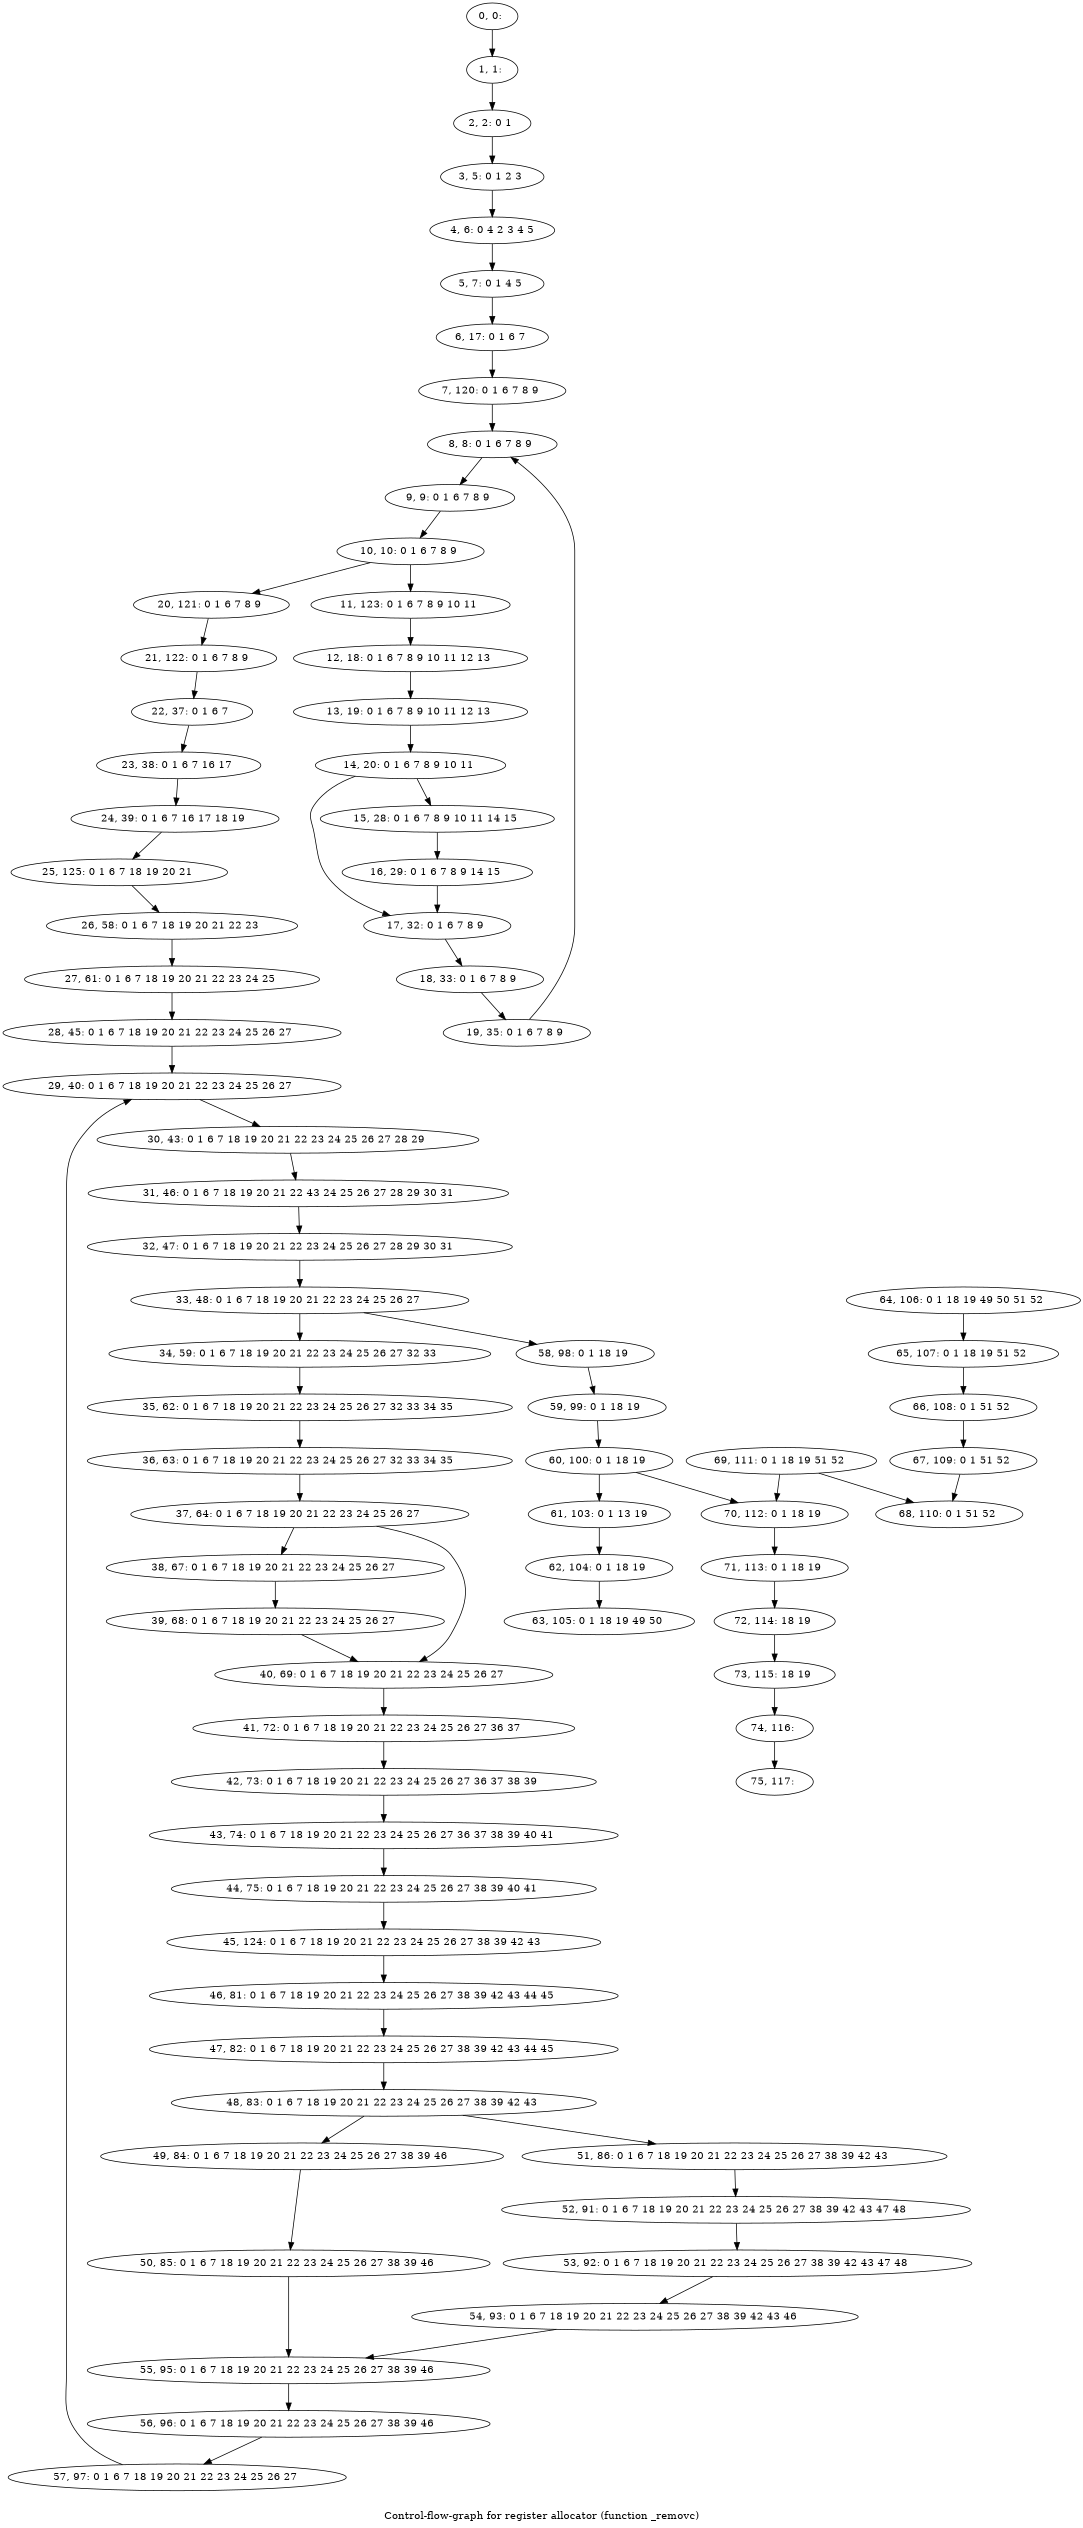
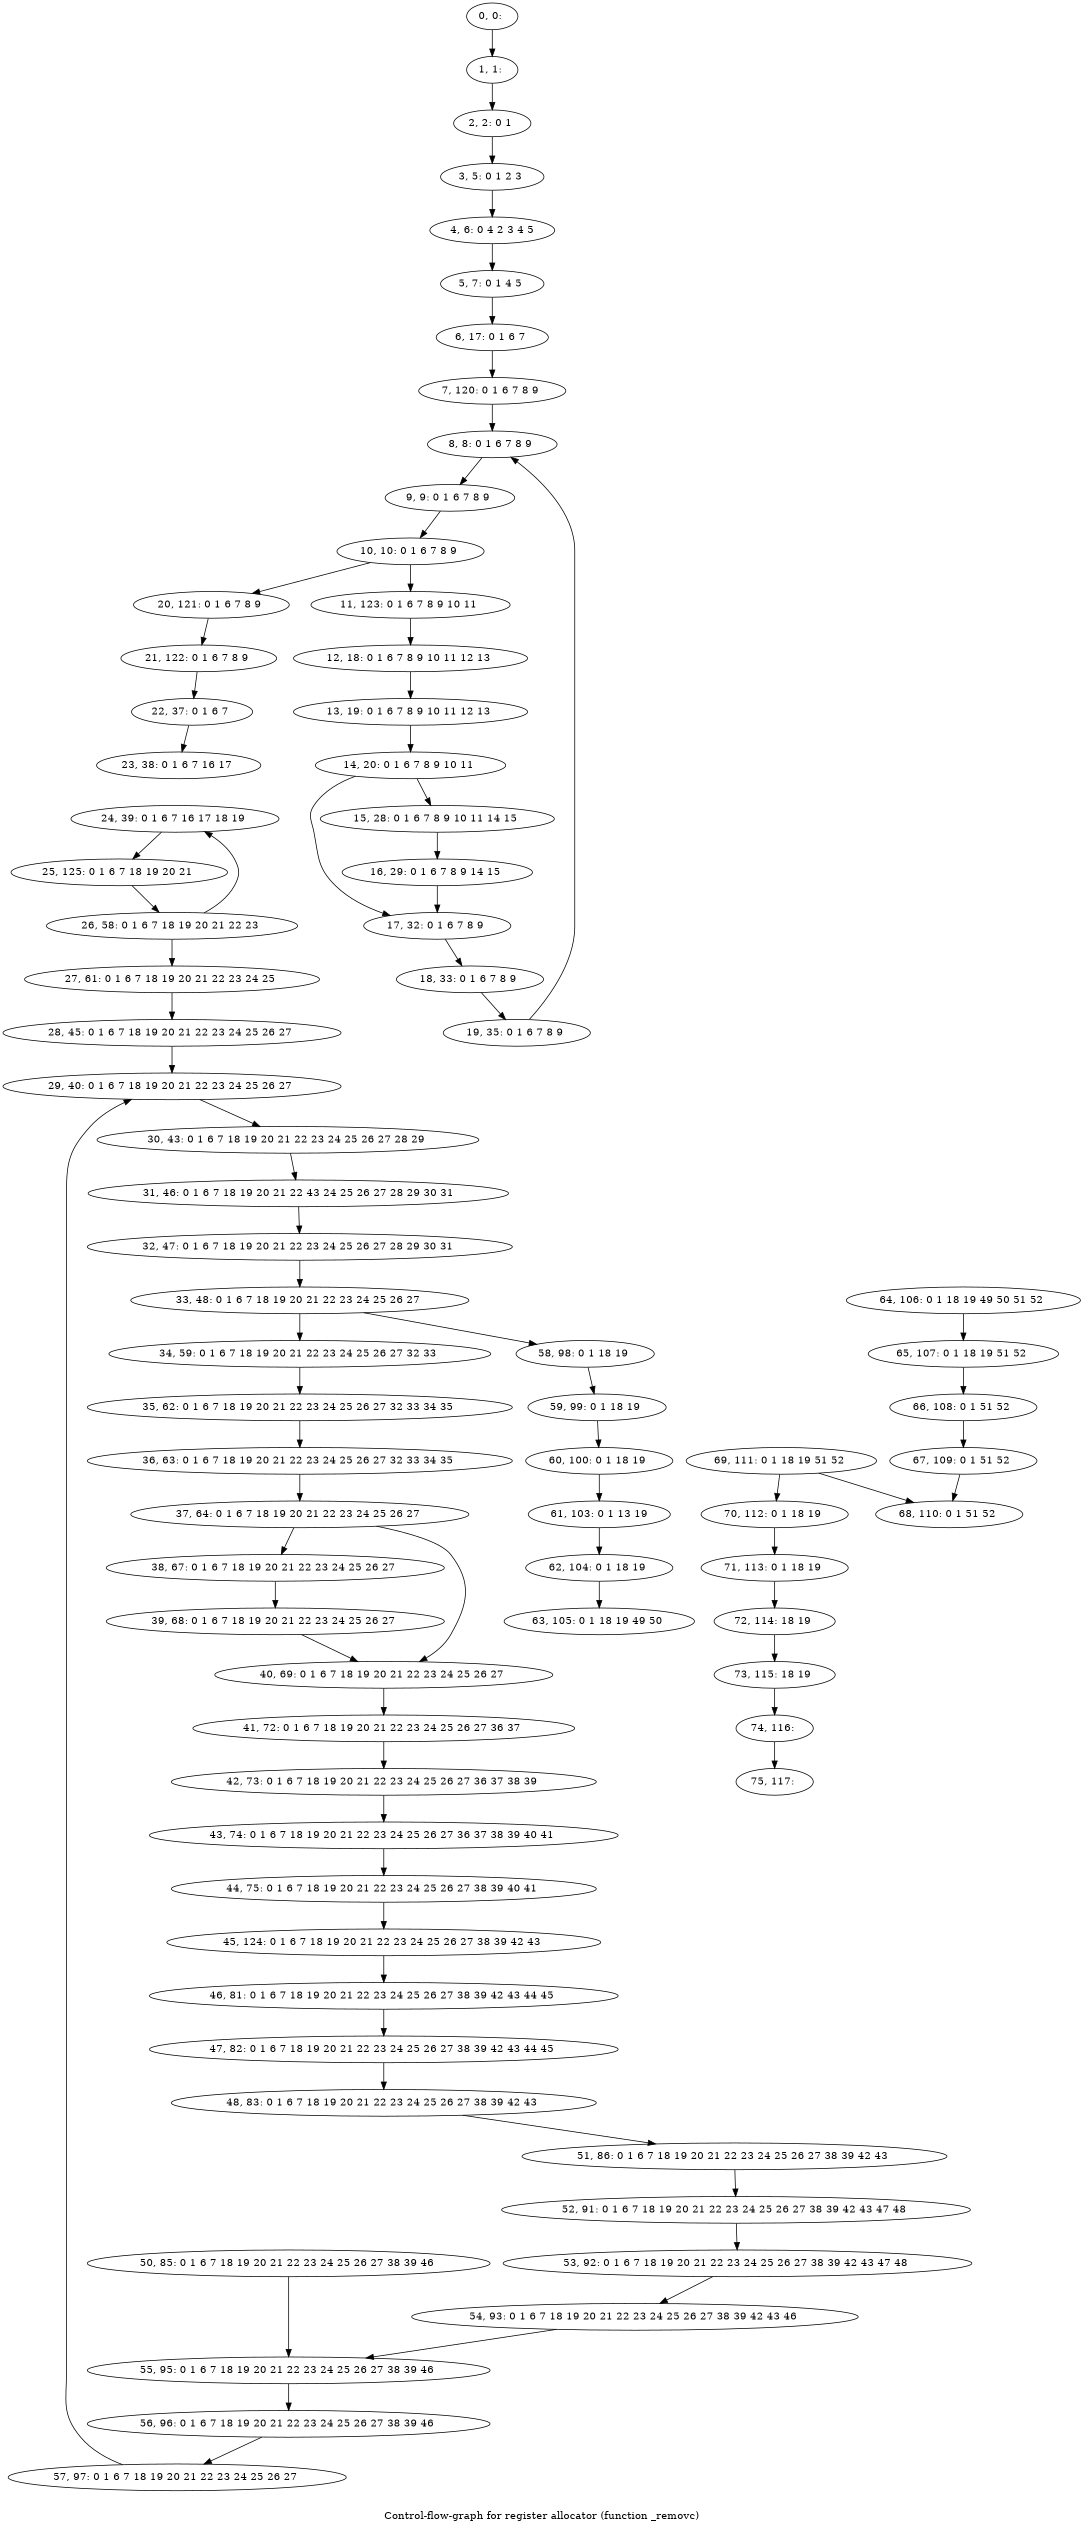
edge "23, 38: 0 1 6 7 16 17" -> "24, 39: 0 1 6 7 16 17 18 19": now "26, 58: 0 1 6 7 18 19 20 21 22 23" -> "24, 39: 0 1 6 7 16 17 18 19"
edge "60, 100: 0 1 18 19" -> "70, 112: 0 1 18 19": removed
node "49, 84: 0 1 6 7 18 19 20 21 22 23 24 25 26 27 38 39 46": removed
